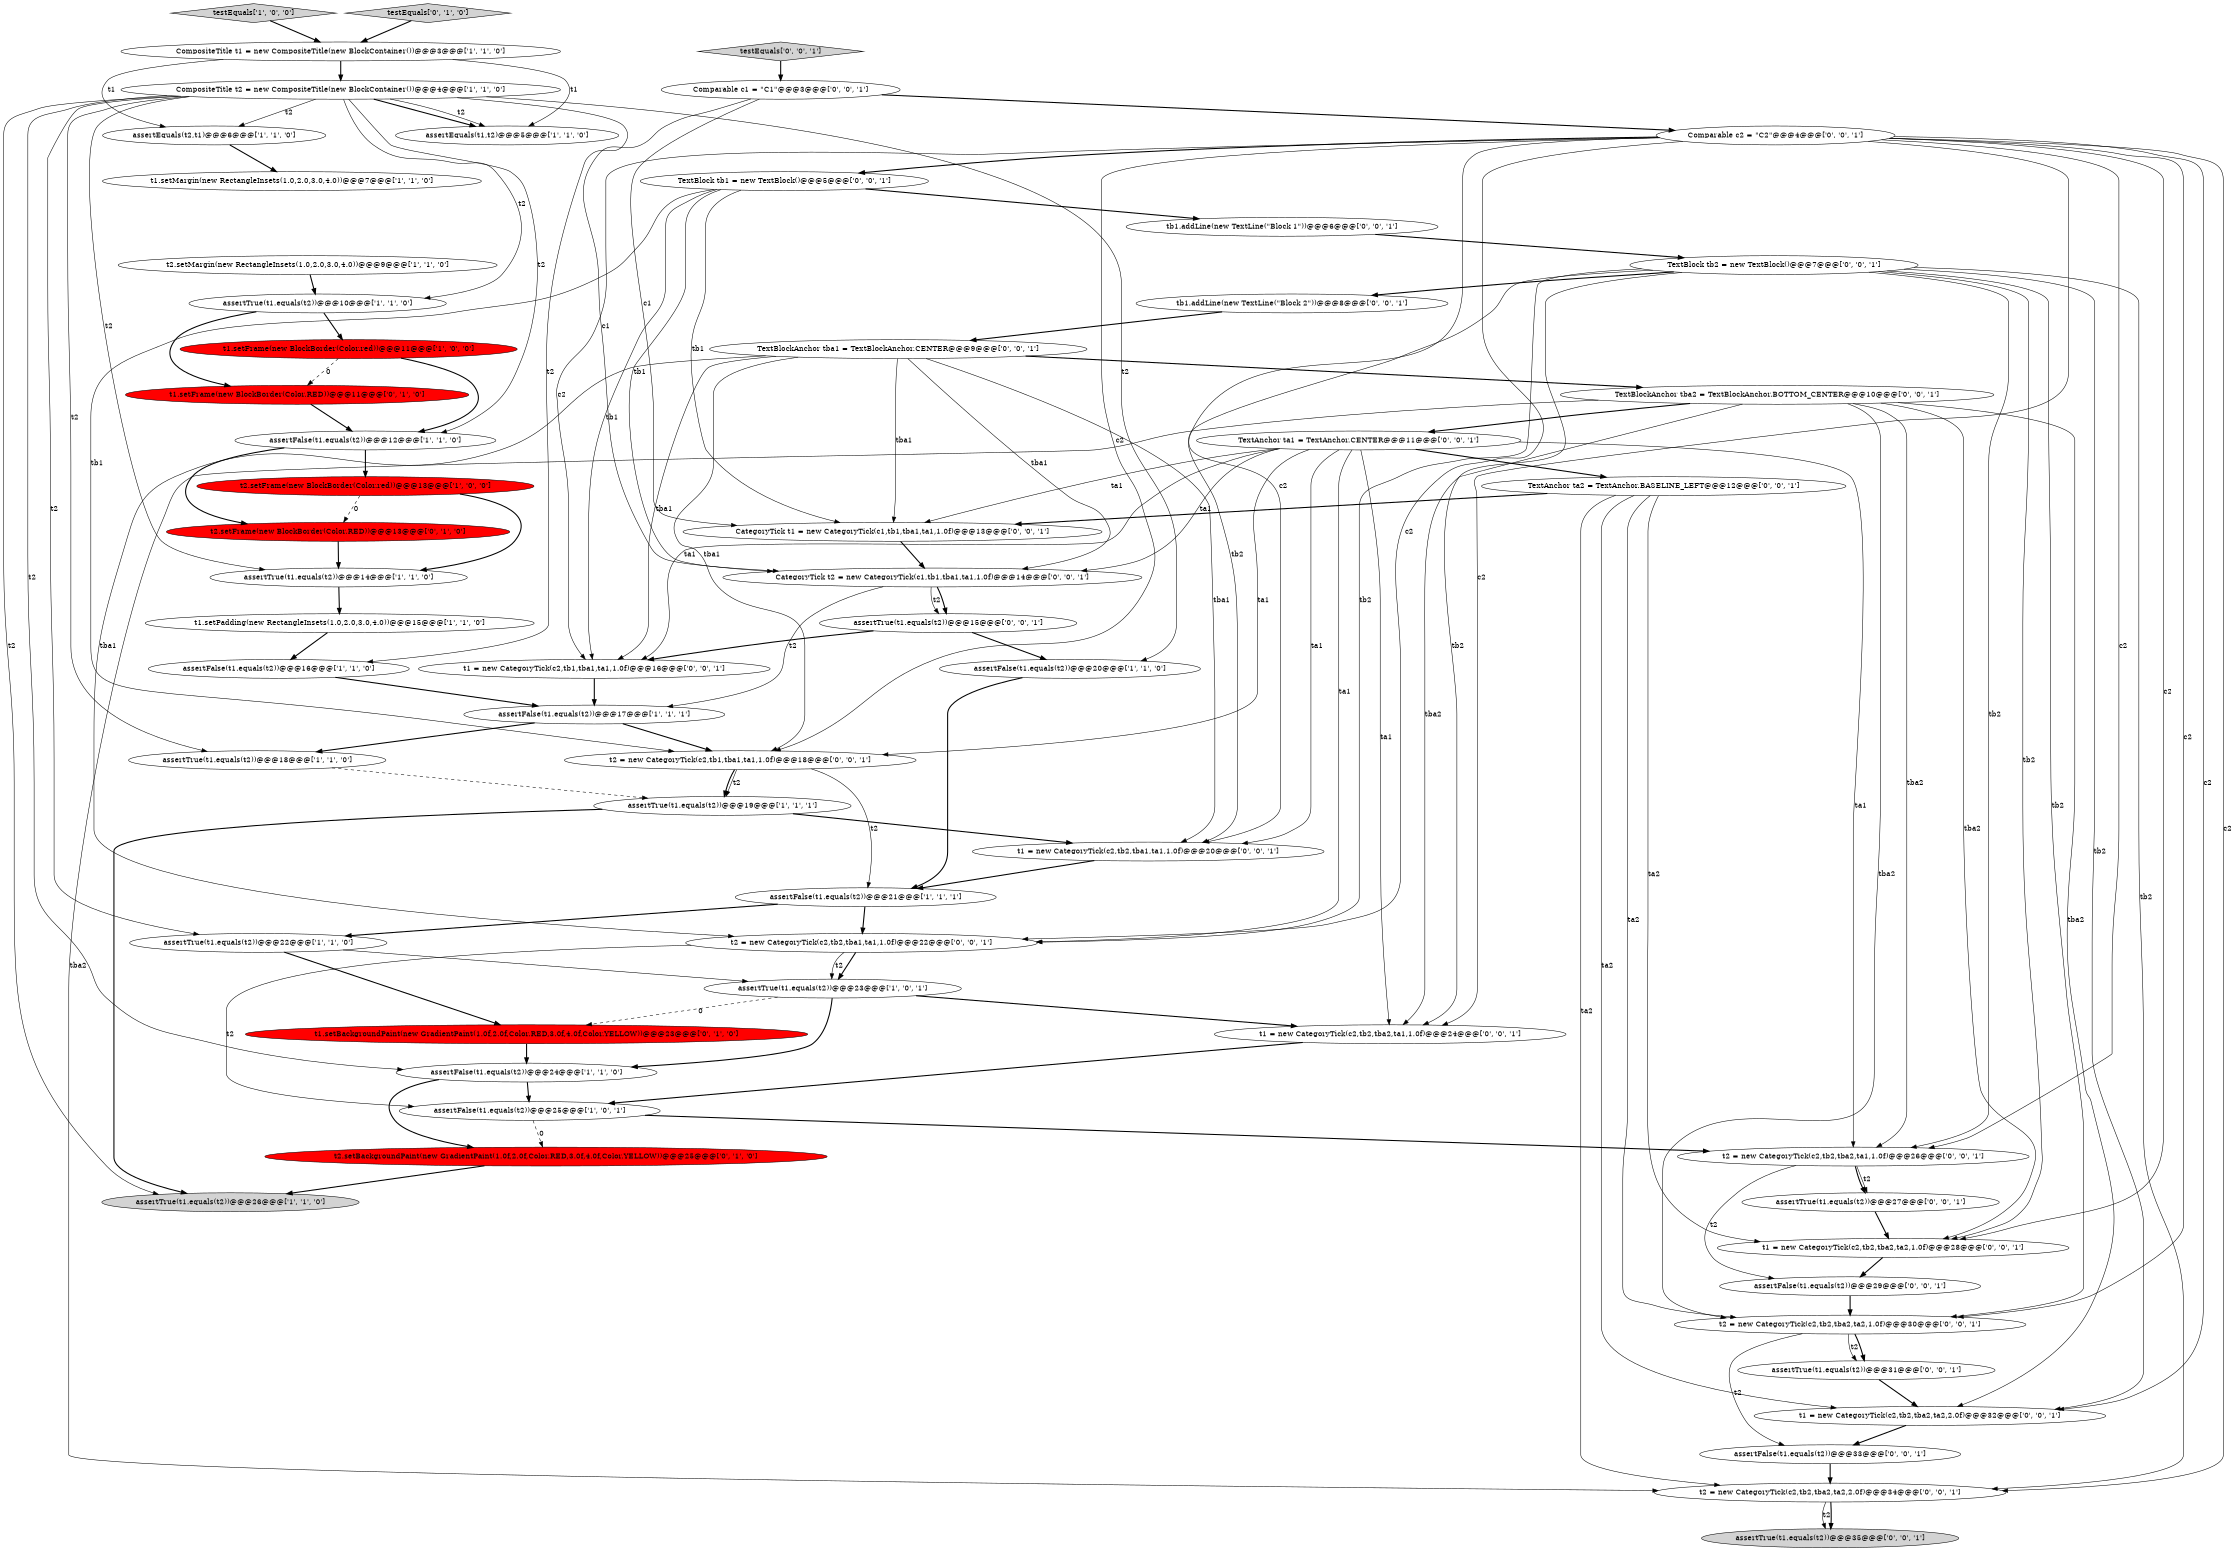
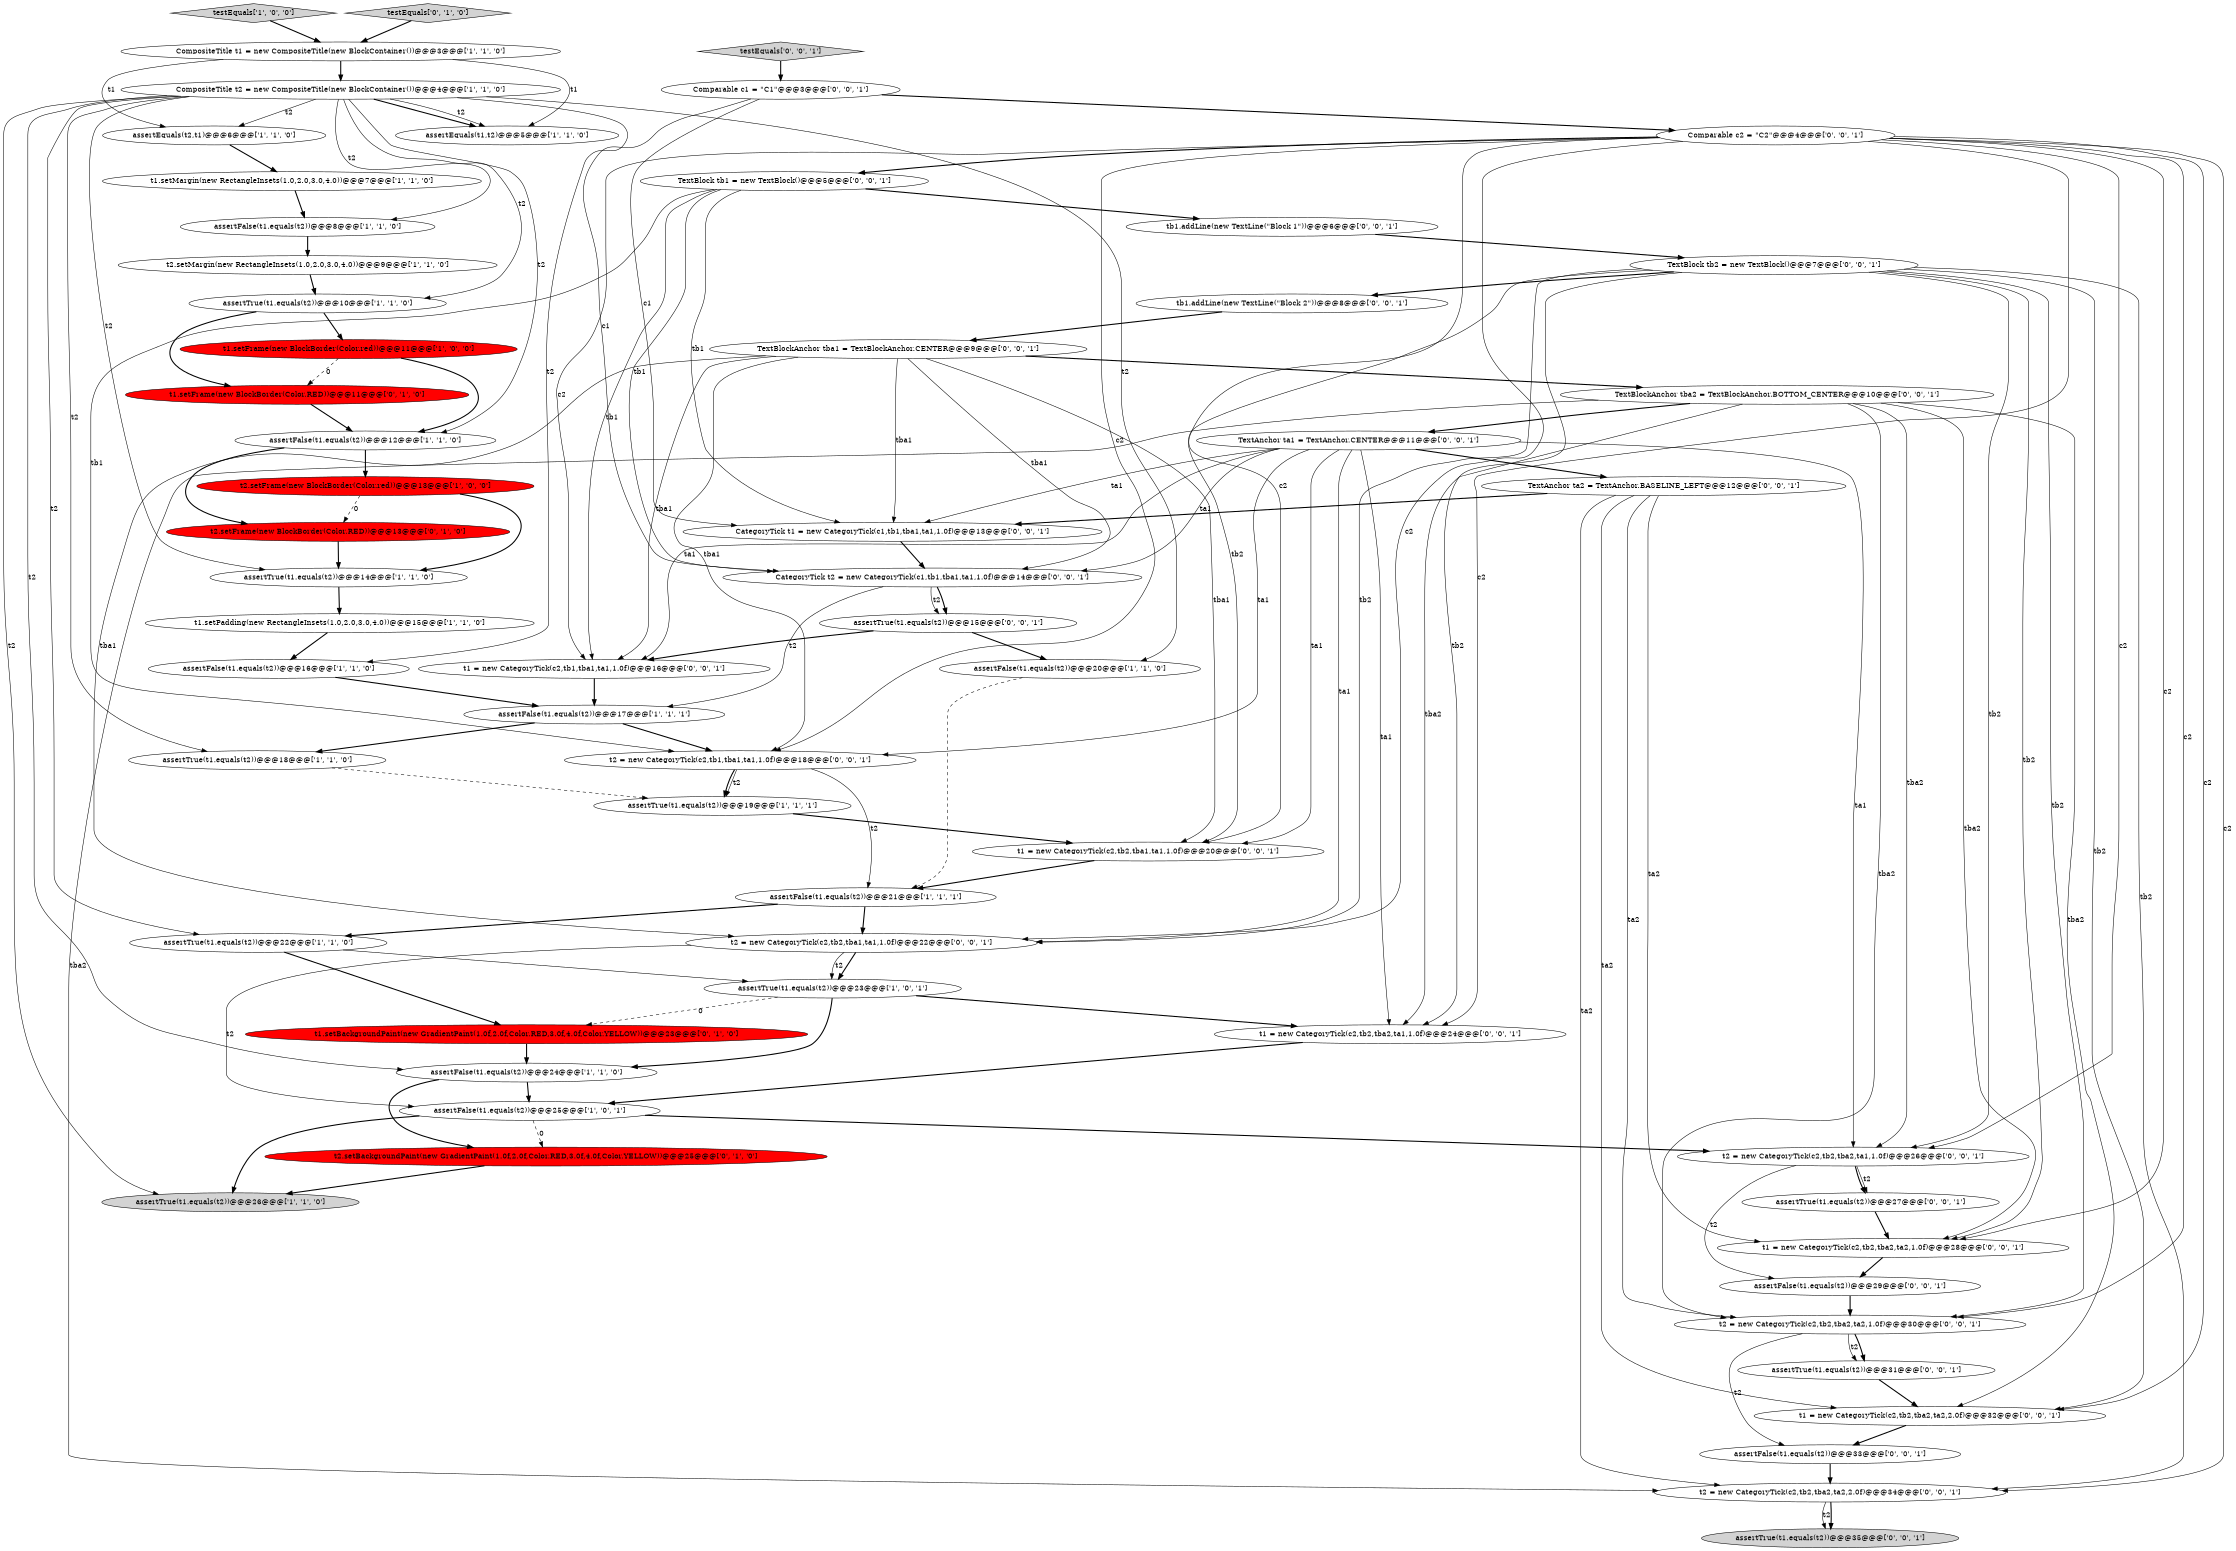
node "assertFalse(t1.equals(t2))@@@8@@@['1', '1', '0']": added
edge "assertFalse(t1.equals(t2))@@@20@@@['1', '1', '0']" -> "assertFalse(t1.equals(t2))@@@21@@@['1', '1', '1']": style bold -> dashed
edge "assertTrue(t1.equals(t2))@@@19@@@['1', '1', '1']" -> "assertTrue(t1.equals(t2))@@@26@@@['1', '1', '0']": now "assertFalse(t1.equals(t2))@@@25@@@['1', '0', '1']" -> "assertTrue(t1.equals(t2))@@@26@@@['1', '1', '0']"
